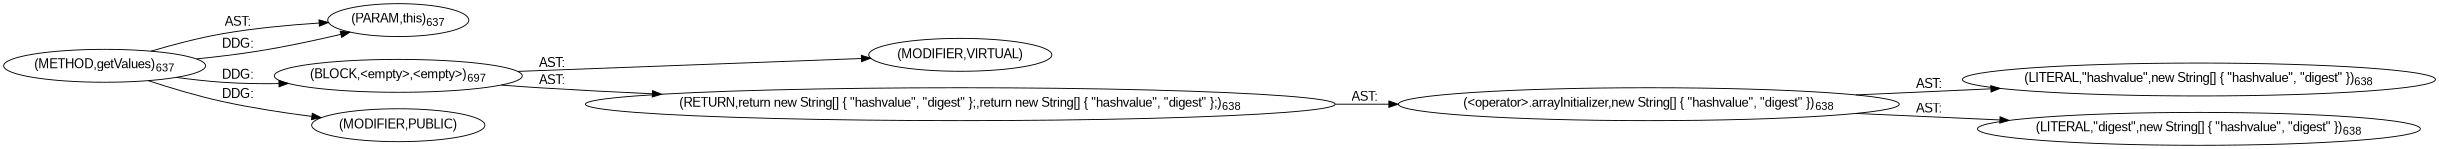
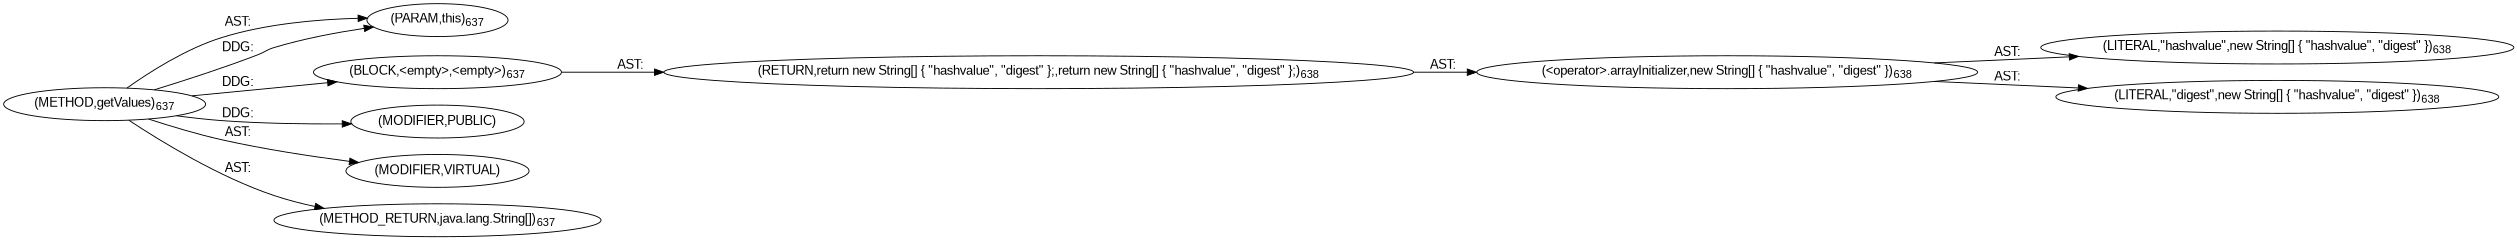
edge "(BLOCK,<empty>,<empty>)" -> "(MODIFIER,VIRTUAL)": now "(METHOD,getValues)" -> "(MODIFIER,VIRTUAL)"
node "(BLOCK,<empty>,<empty>)": text "697" -> "637"
node "(METHOD_RETURN,java.lang.String[])": added
